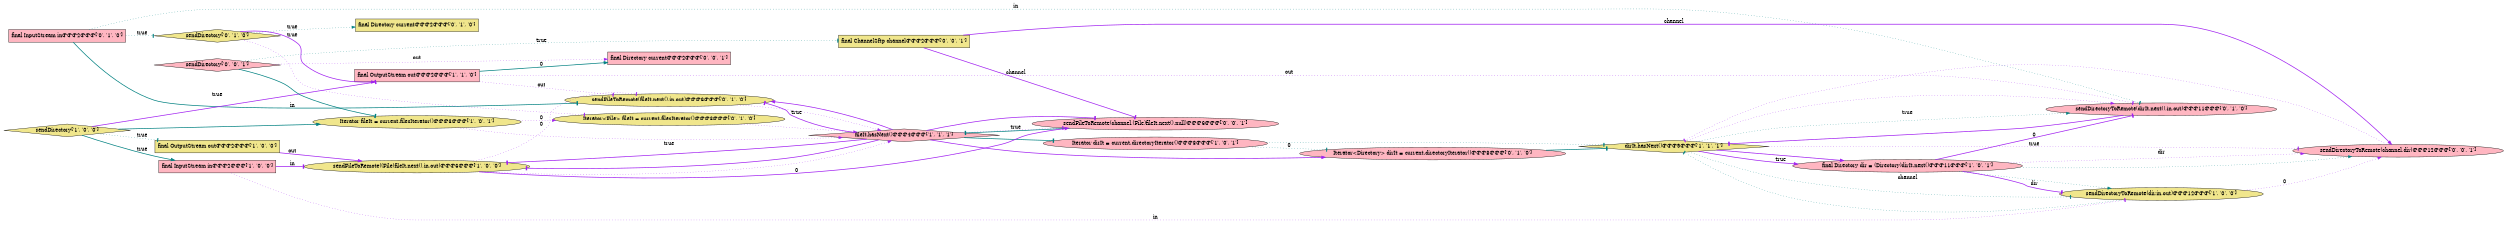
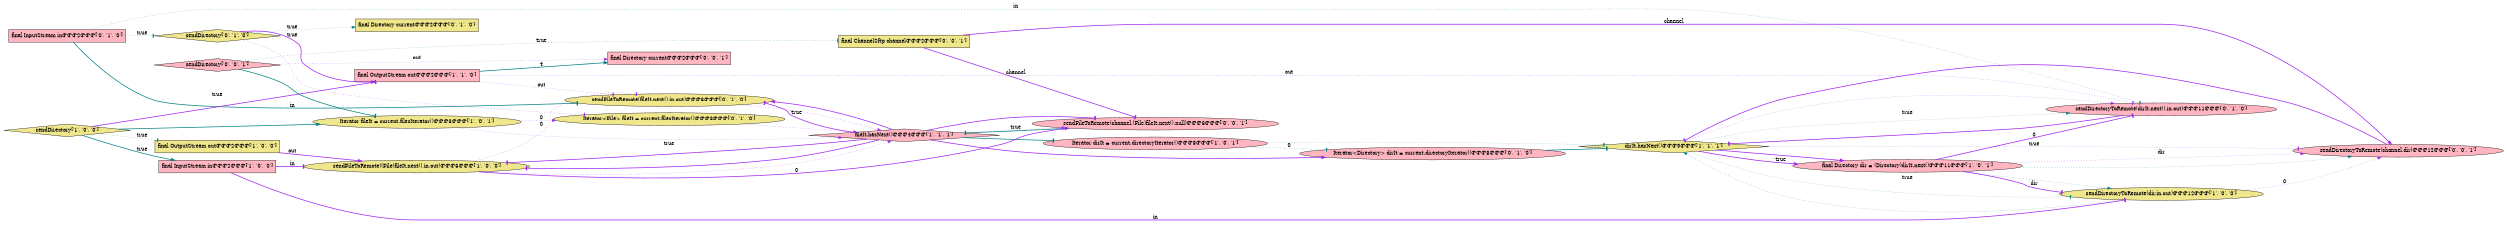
edge "final OutputStream out@@@2@@@['1', '1', '0']" -> "final Directory current@@@2@@@['0', '0', '1']": label "0" -> "4"
edge "sendDirectoryToRemote(channel,dir)@@@12@@@['0', '0', '1']" -> "dirIt.hasNext()@@@9@@@['1', '1', '1']": style dotted -> bold
edge "dirIt.hasNext()@@@9@@@['1', '1', '1']" -> "sendDirectoryToRemote(dir,in,out)@@@12@@@['1', '0', '0']": label "channel" -> "true"
edge "sendDirectoryToRemote(dir,in,out)@@@12@@@['1', '0', '0']" -> "dirIt.hasNext()@@@9@@@['1', '1', '1']": arrowhead tee -> normal
edge "final InputStream in@@@2@@@['1', '0', '0']" -> "sendDirectoryToRemote(dir,in,out)@@@12@@@['1', '0', '0']": style dotted -> bold
